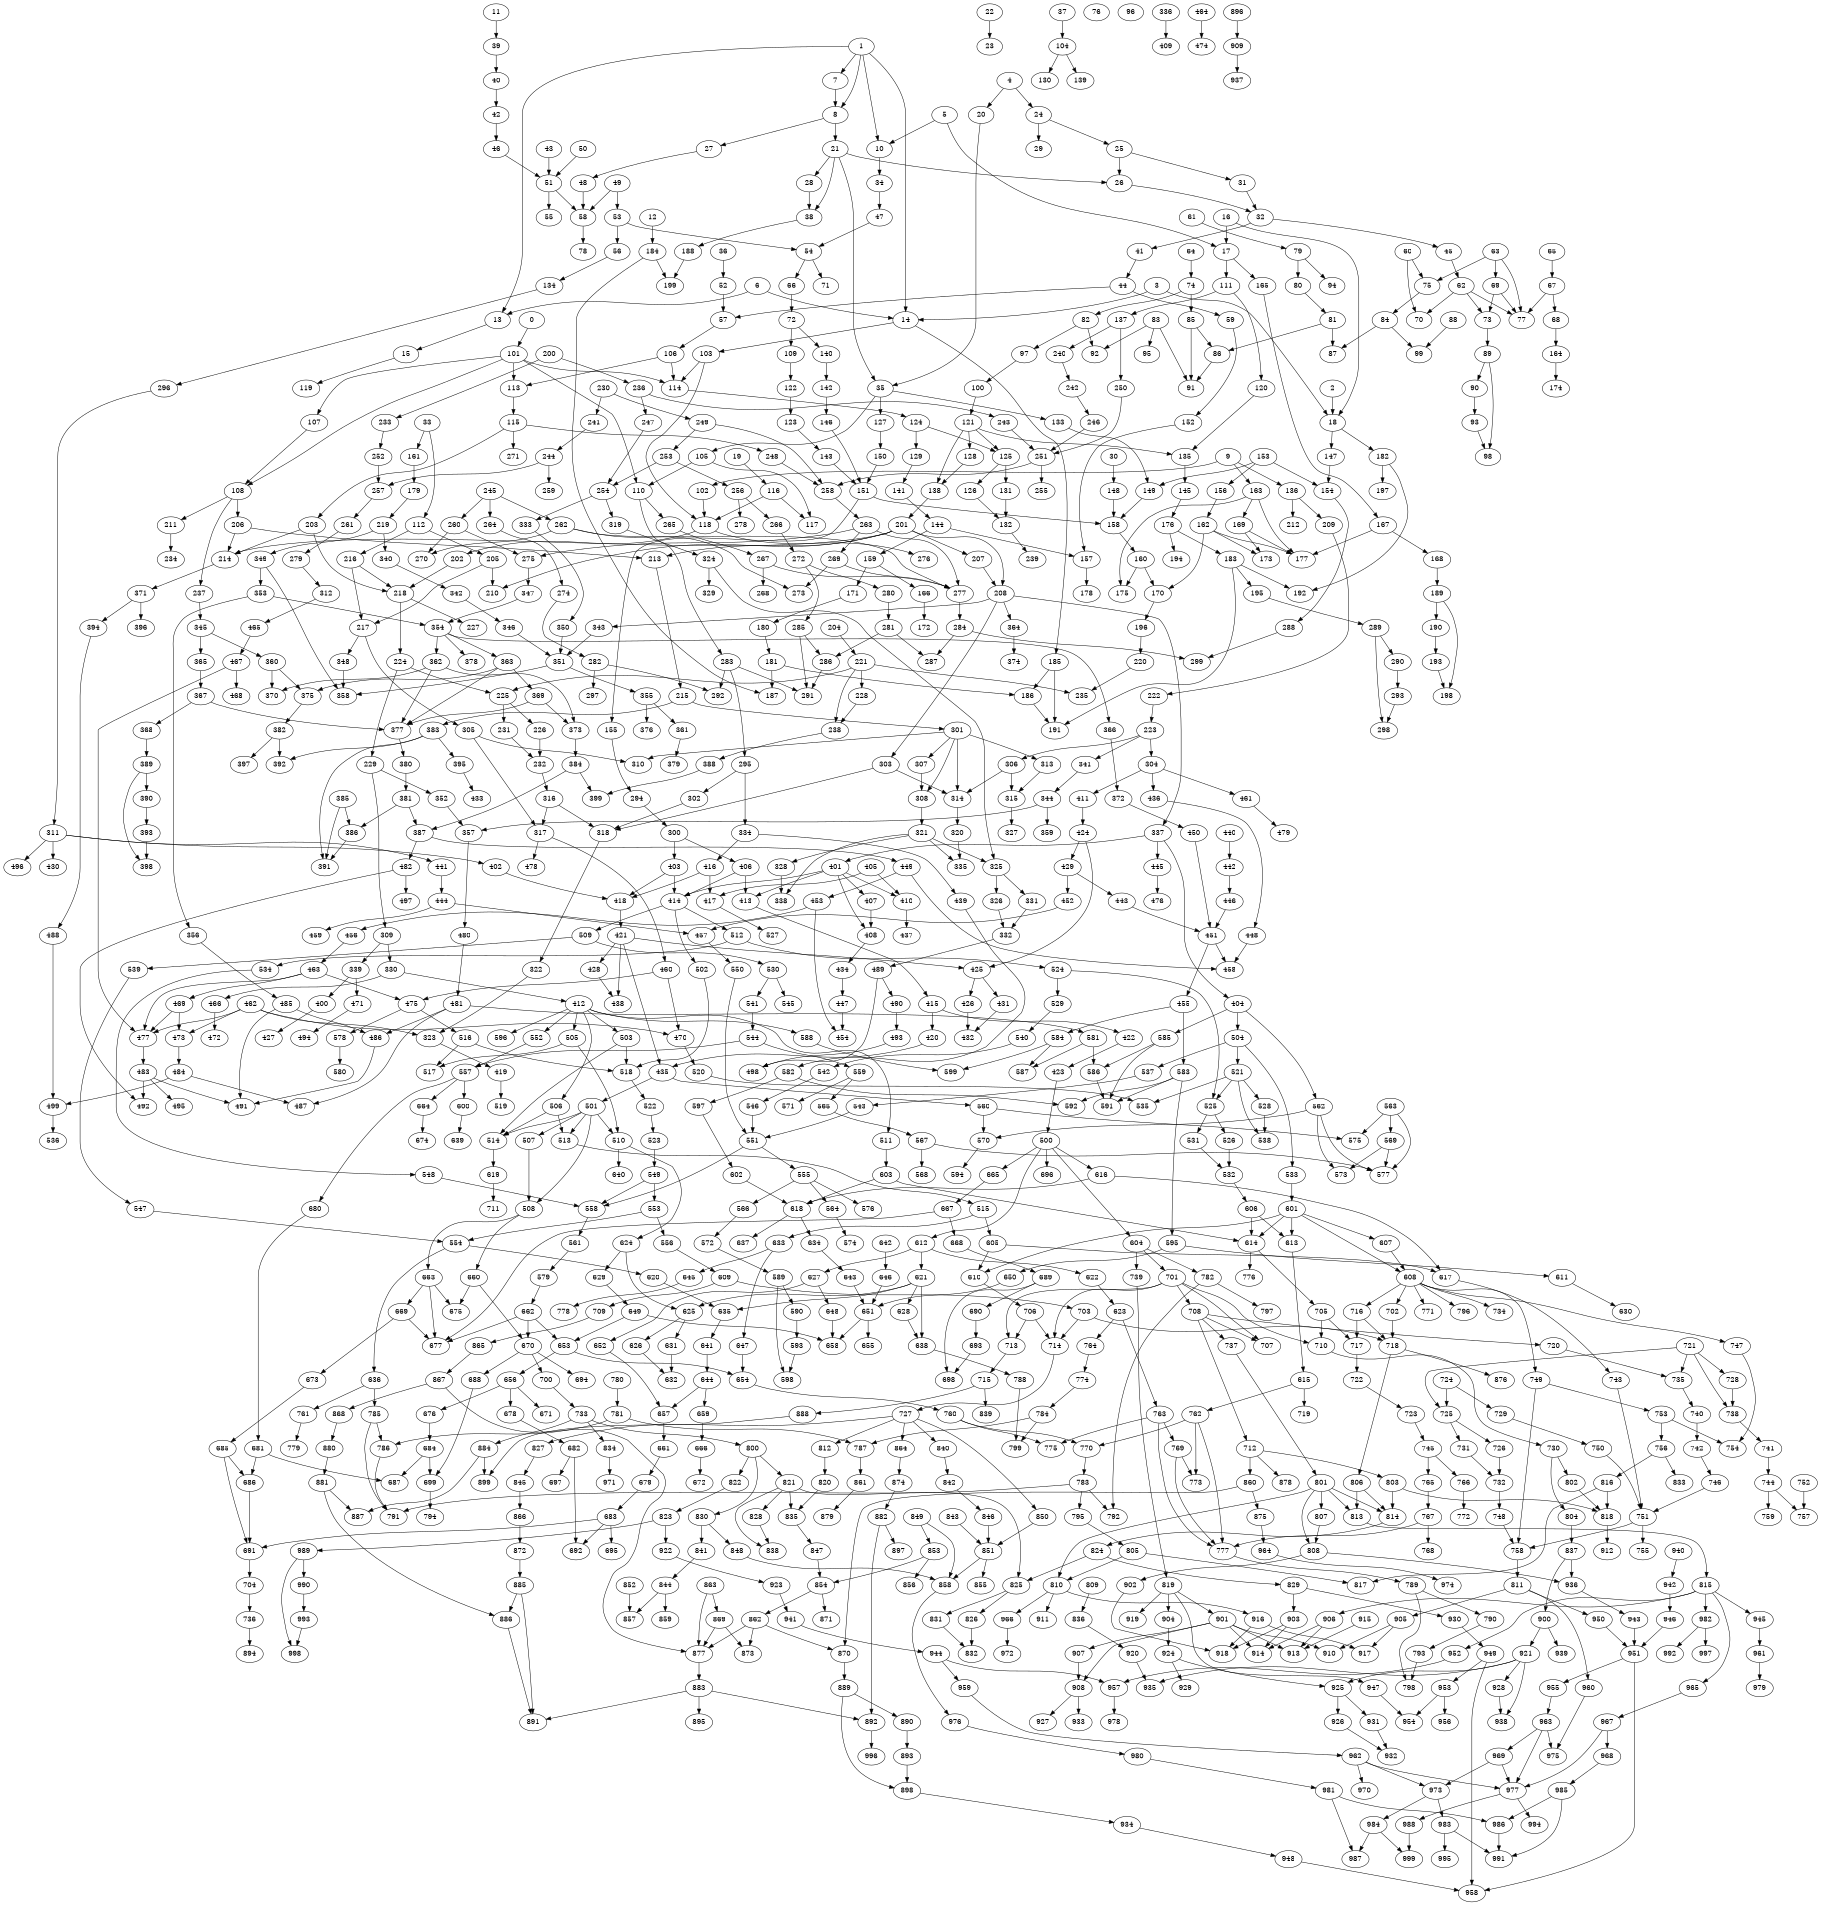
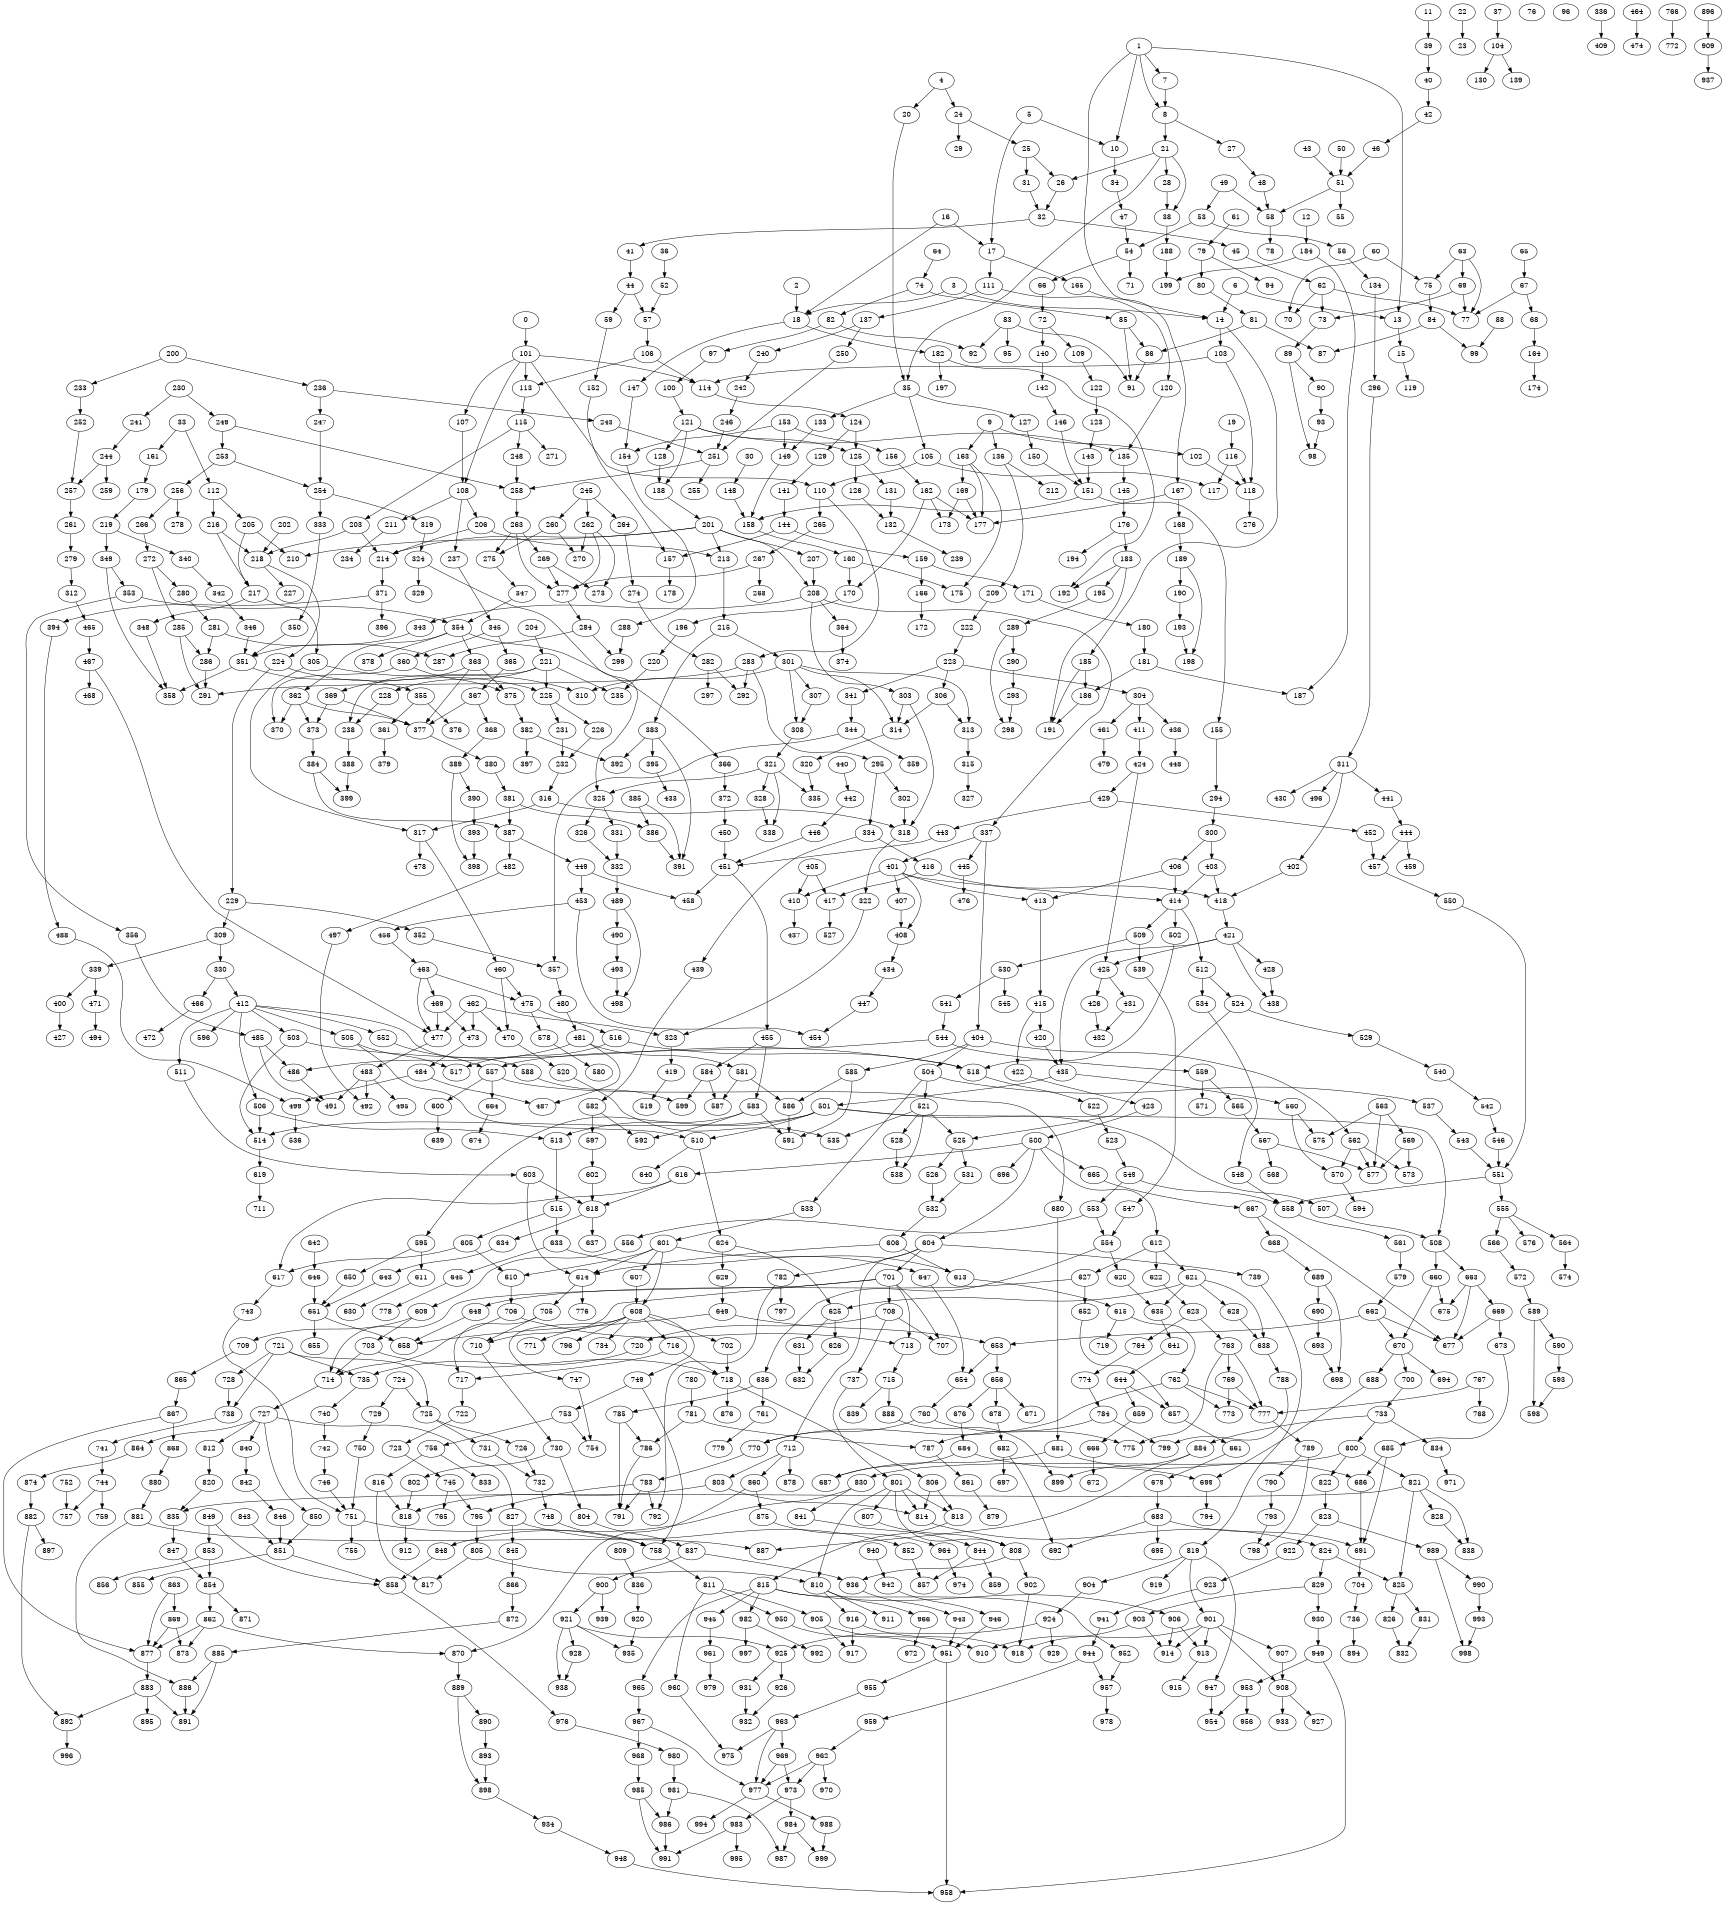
edge "118" -> "202": removed
edge "306" -> "315": now "306" -> "313"
edge "482" -> "492": now "497" -> "492"
edge "448" -> "458": removed
edge "708" -> "712": now "604" -> "712"
edge "745" -> "766": now "745" -> "795"
edge "765" -> "767": removed
edge "827" -> "852": added
edge "915" -> "913": reversed
